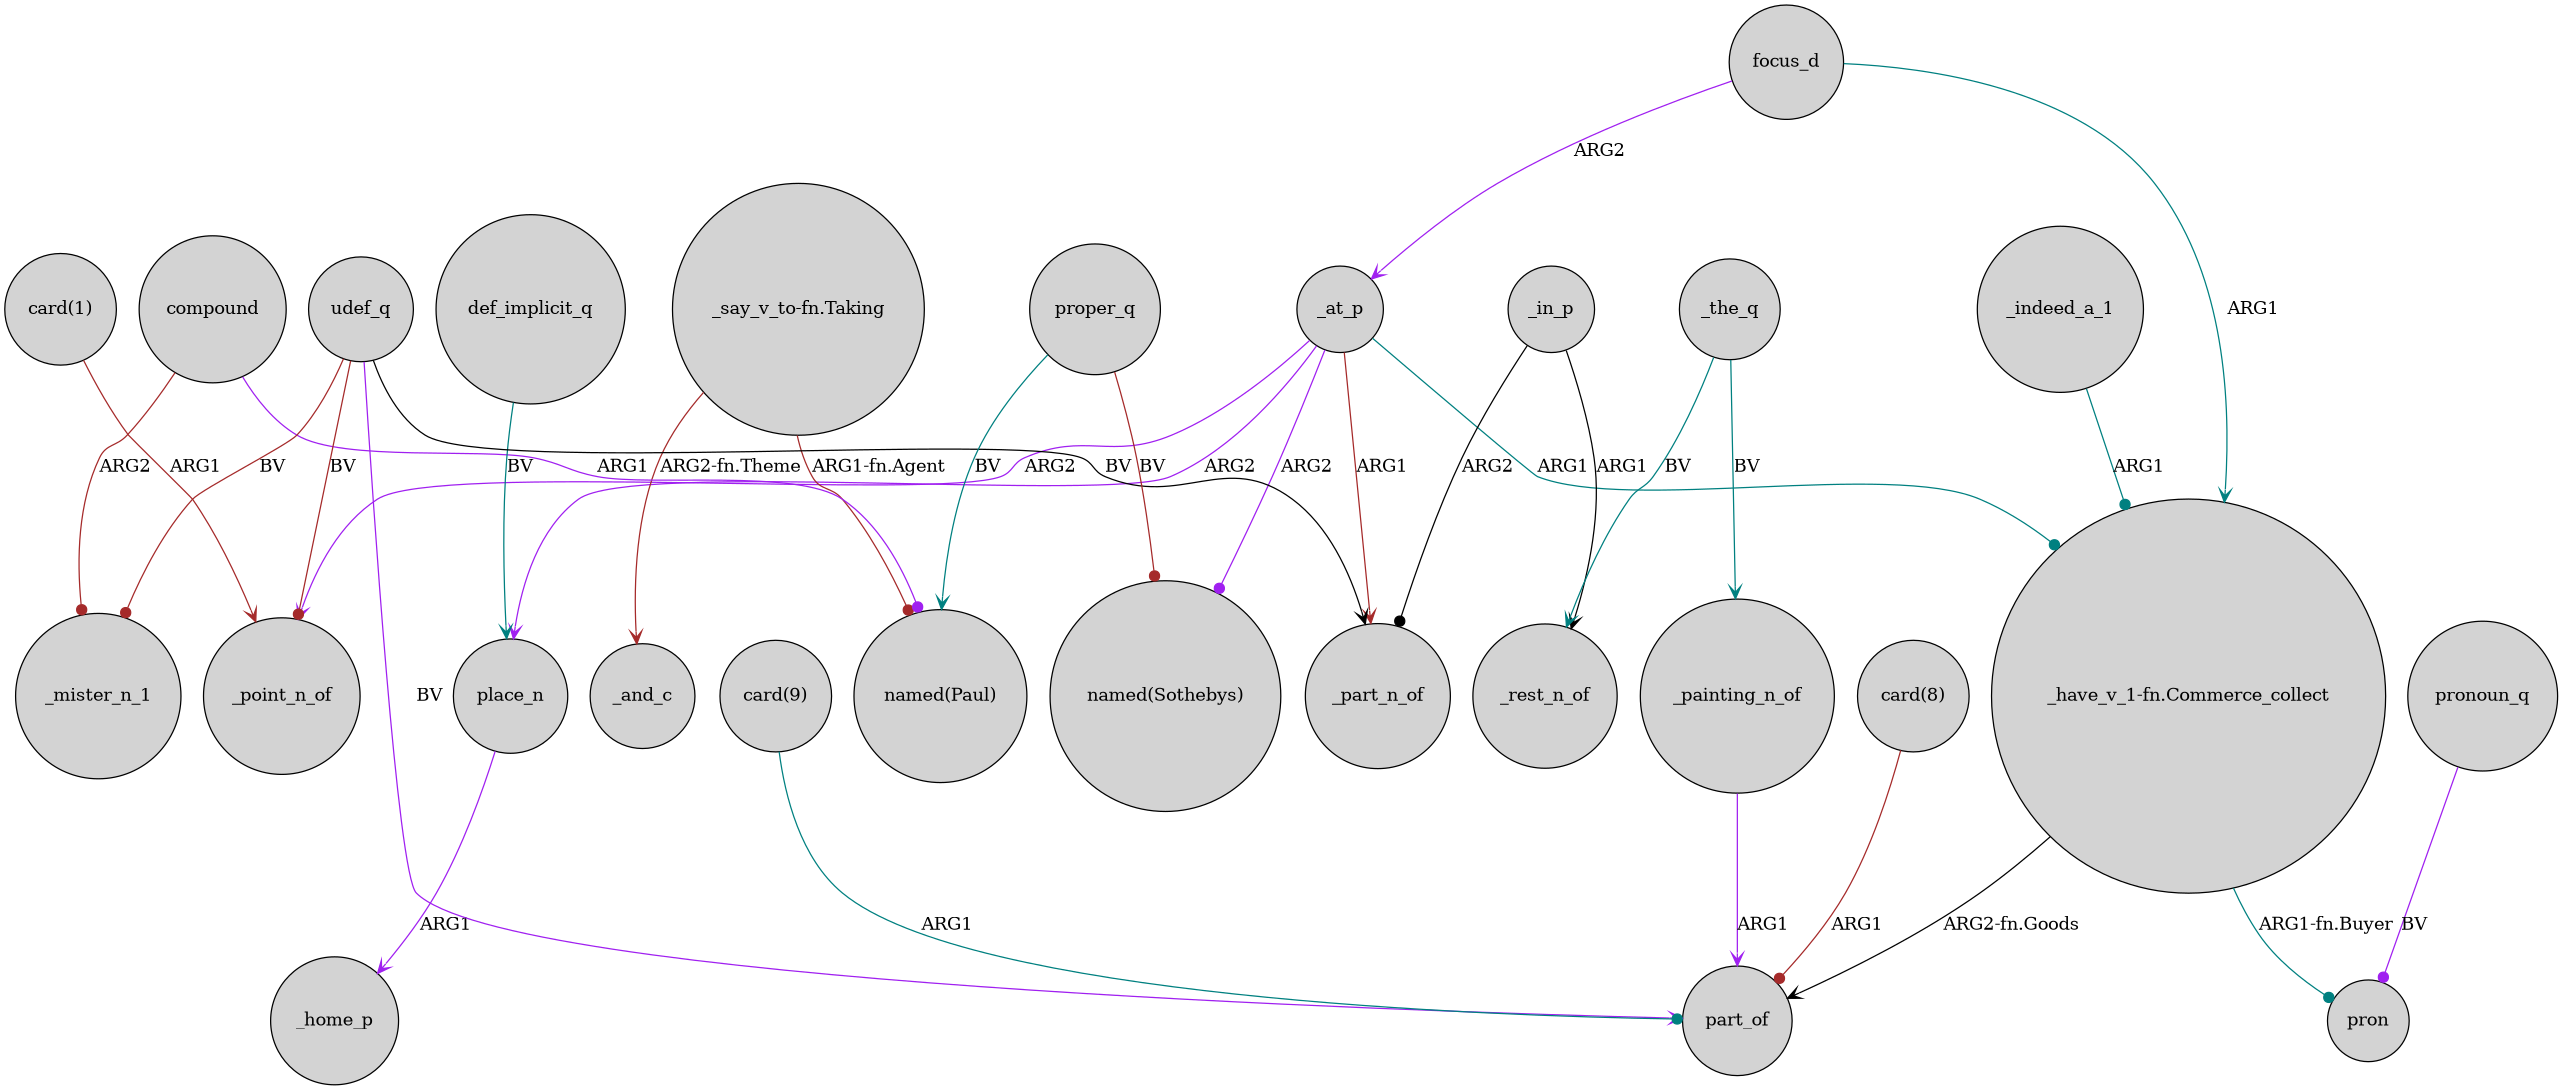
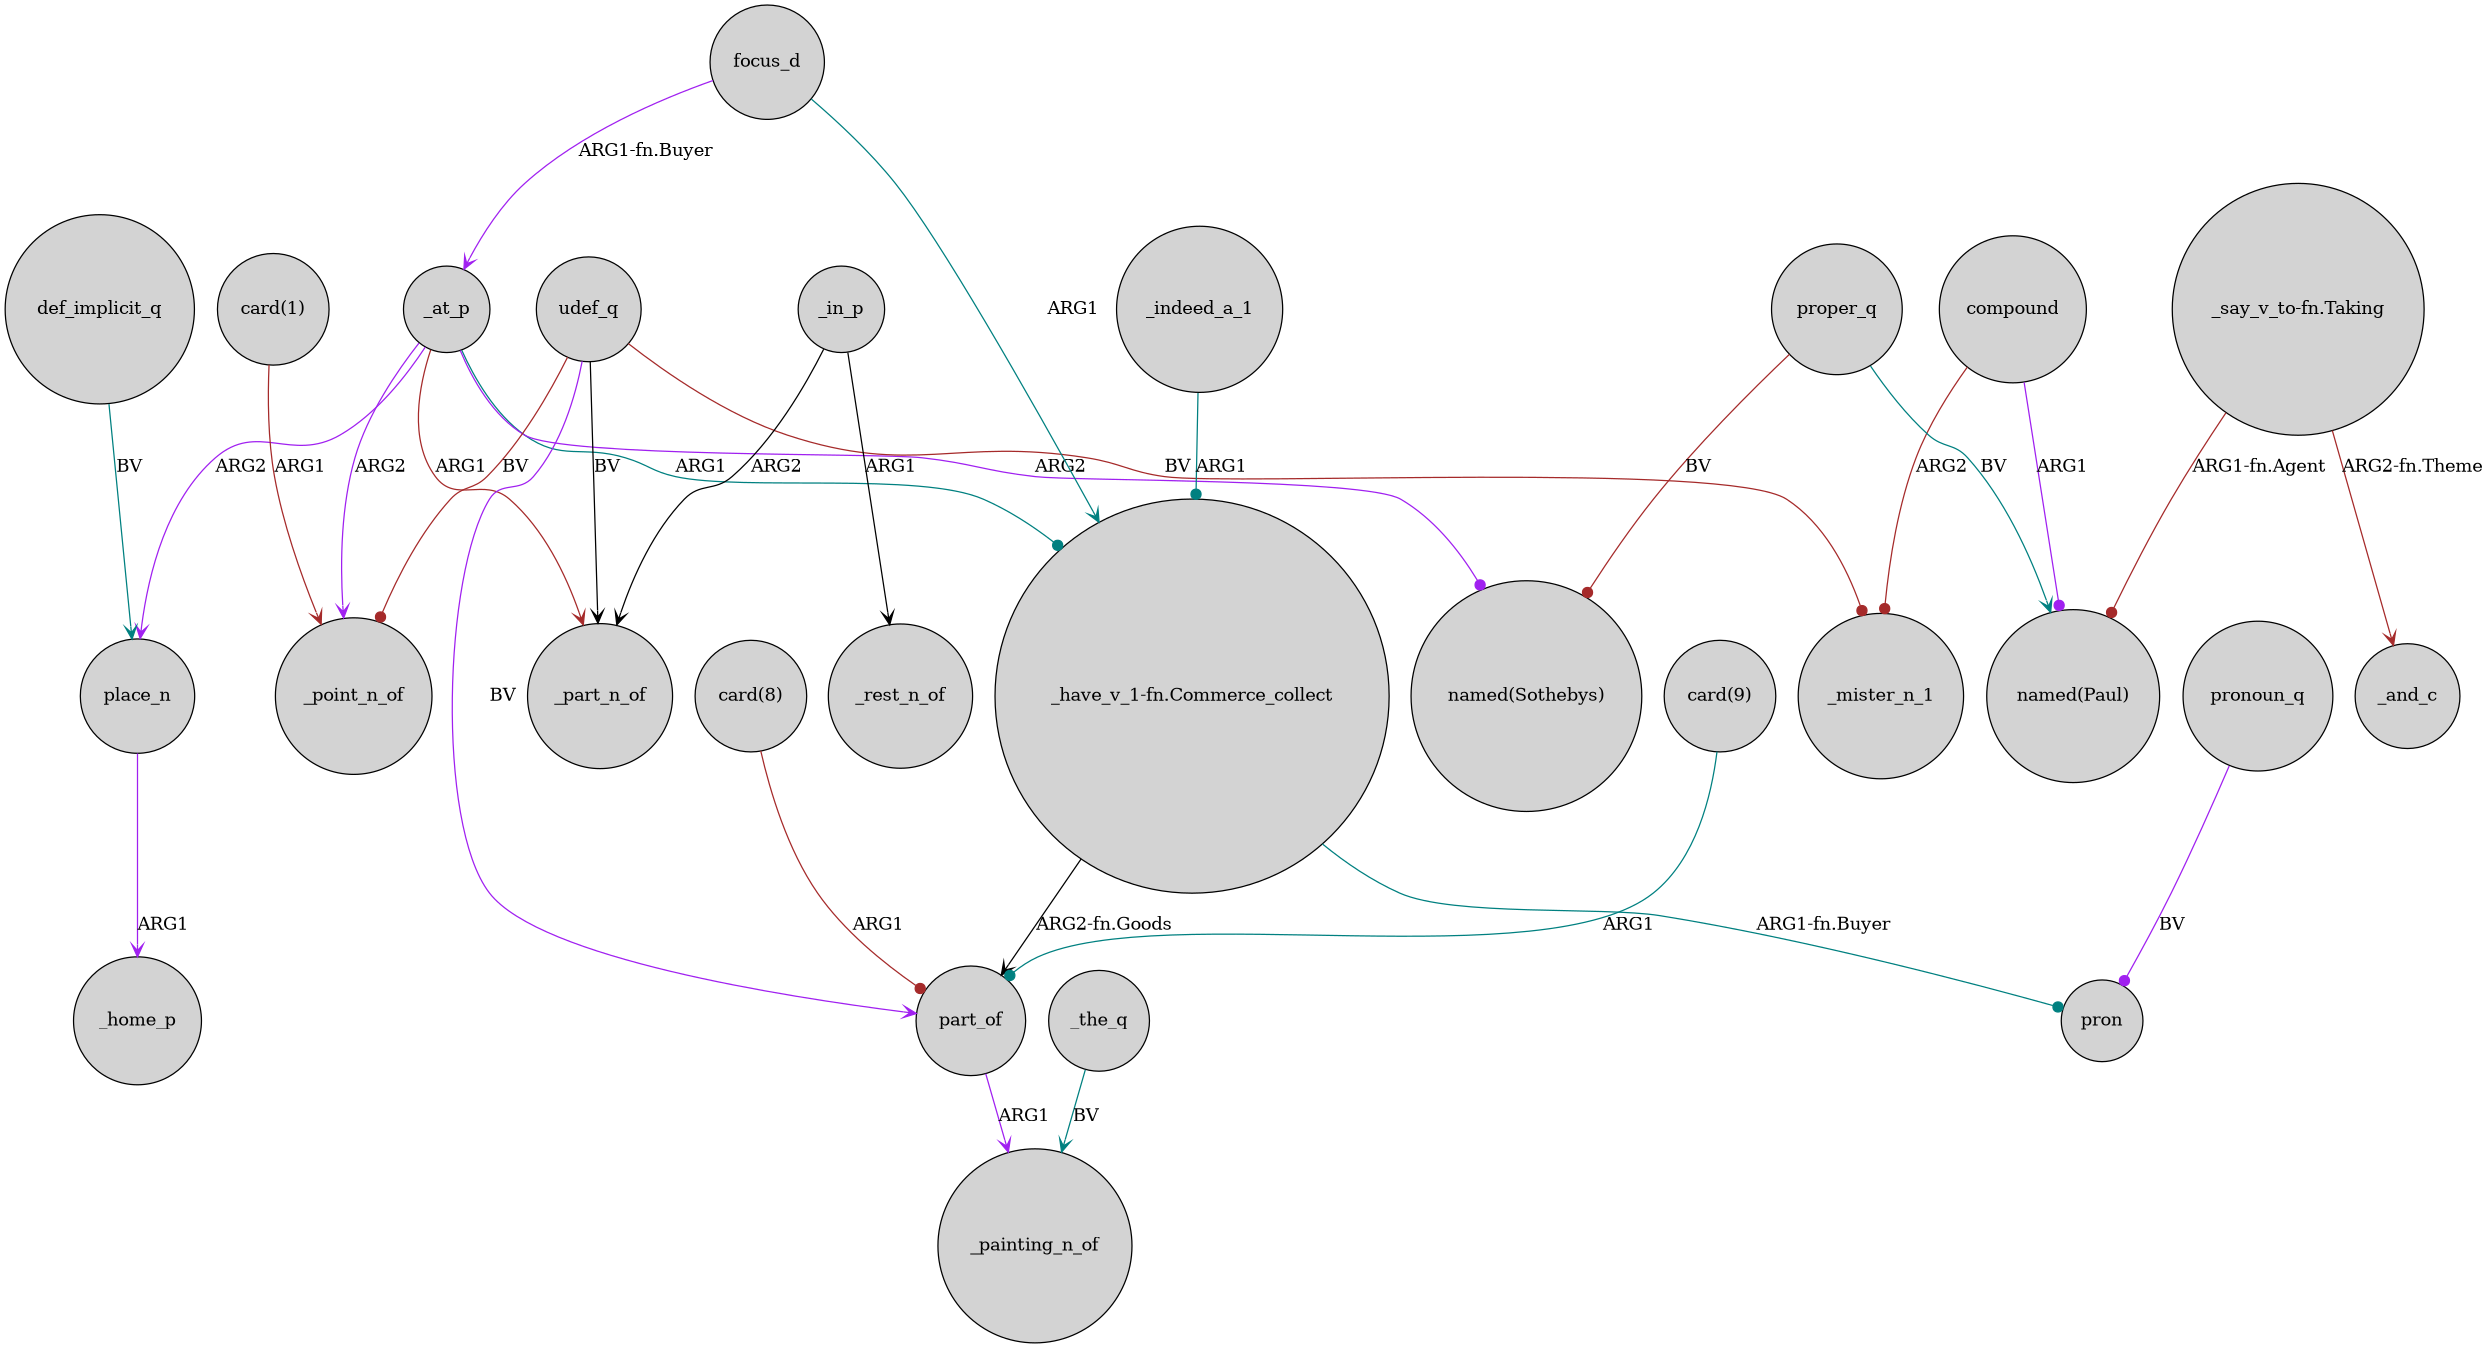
edge "focus_d" -> "_at_p": label "ARG2" -> "ARG1-fn.Buyer"
edge "_in_p" -> "_part_n_of": arrowhead dot -> vee
edge "_the_q" -> "_rest_n_of": removed, label "BV"
edge "_painting_n_of" -> "part_of": reversed
